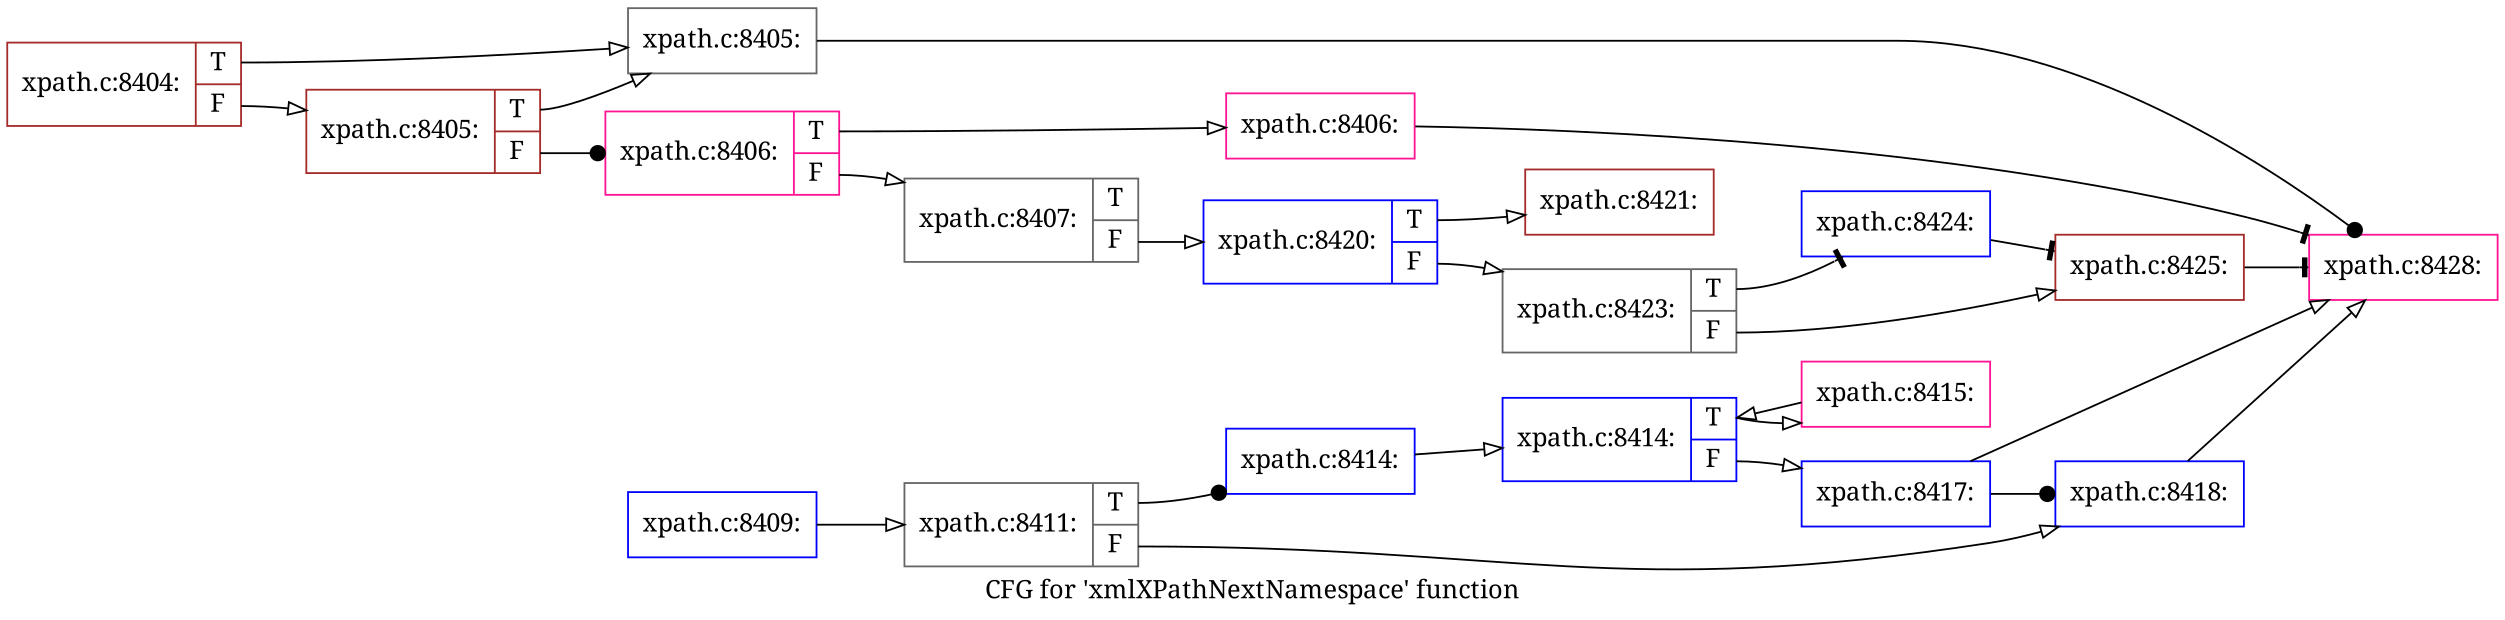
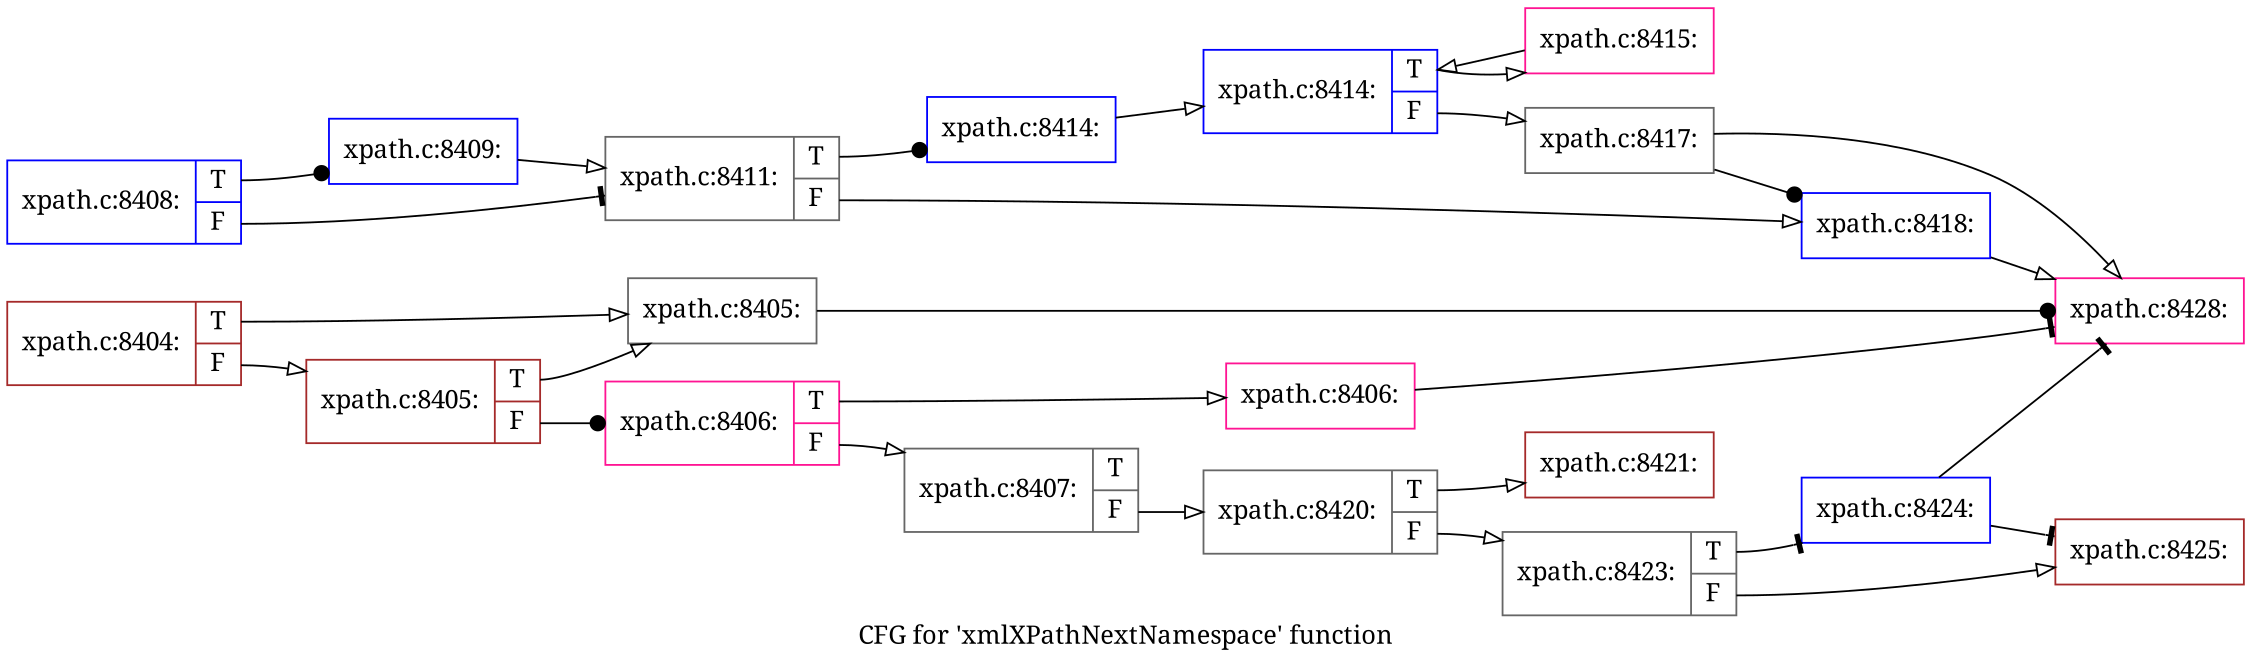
node "xpath.c:8408:": added
node "xpath.c:8420:": color blue -> gray40
edge "xpath.c:8425:" -> "xpath.c:8428:": now "xpath.c:8424:" -> "xpath.c:8428:"
node "xpath.c:8417:": color blue -> gray40
